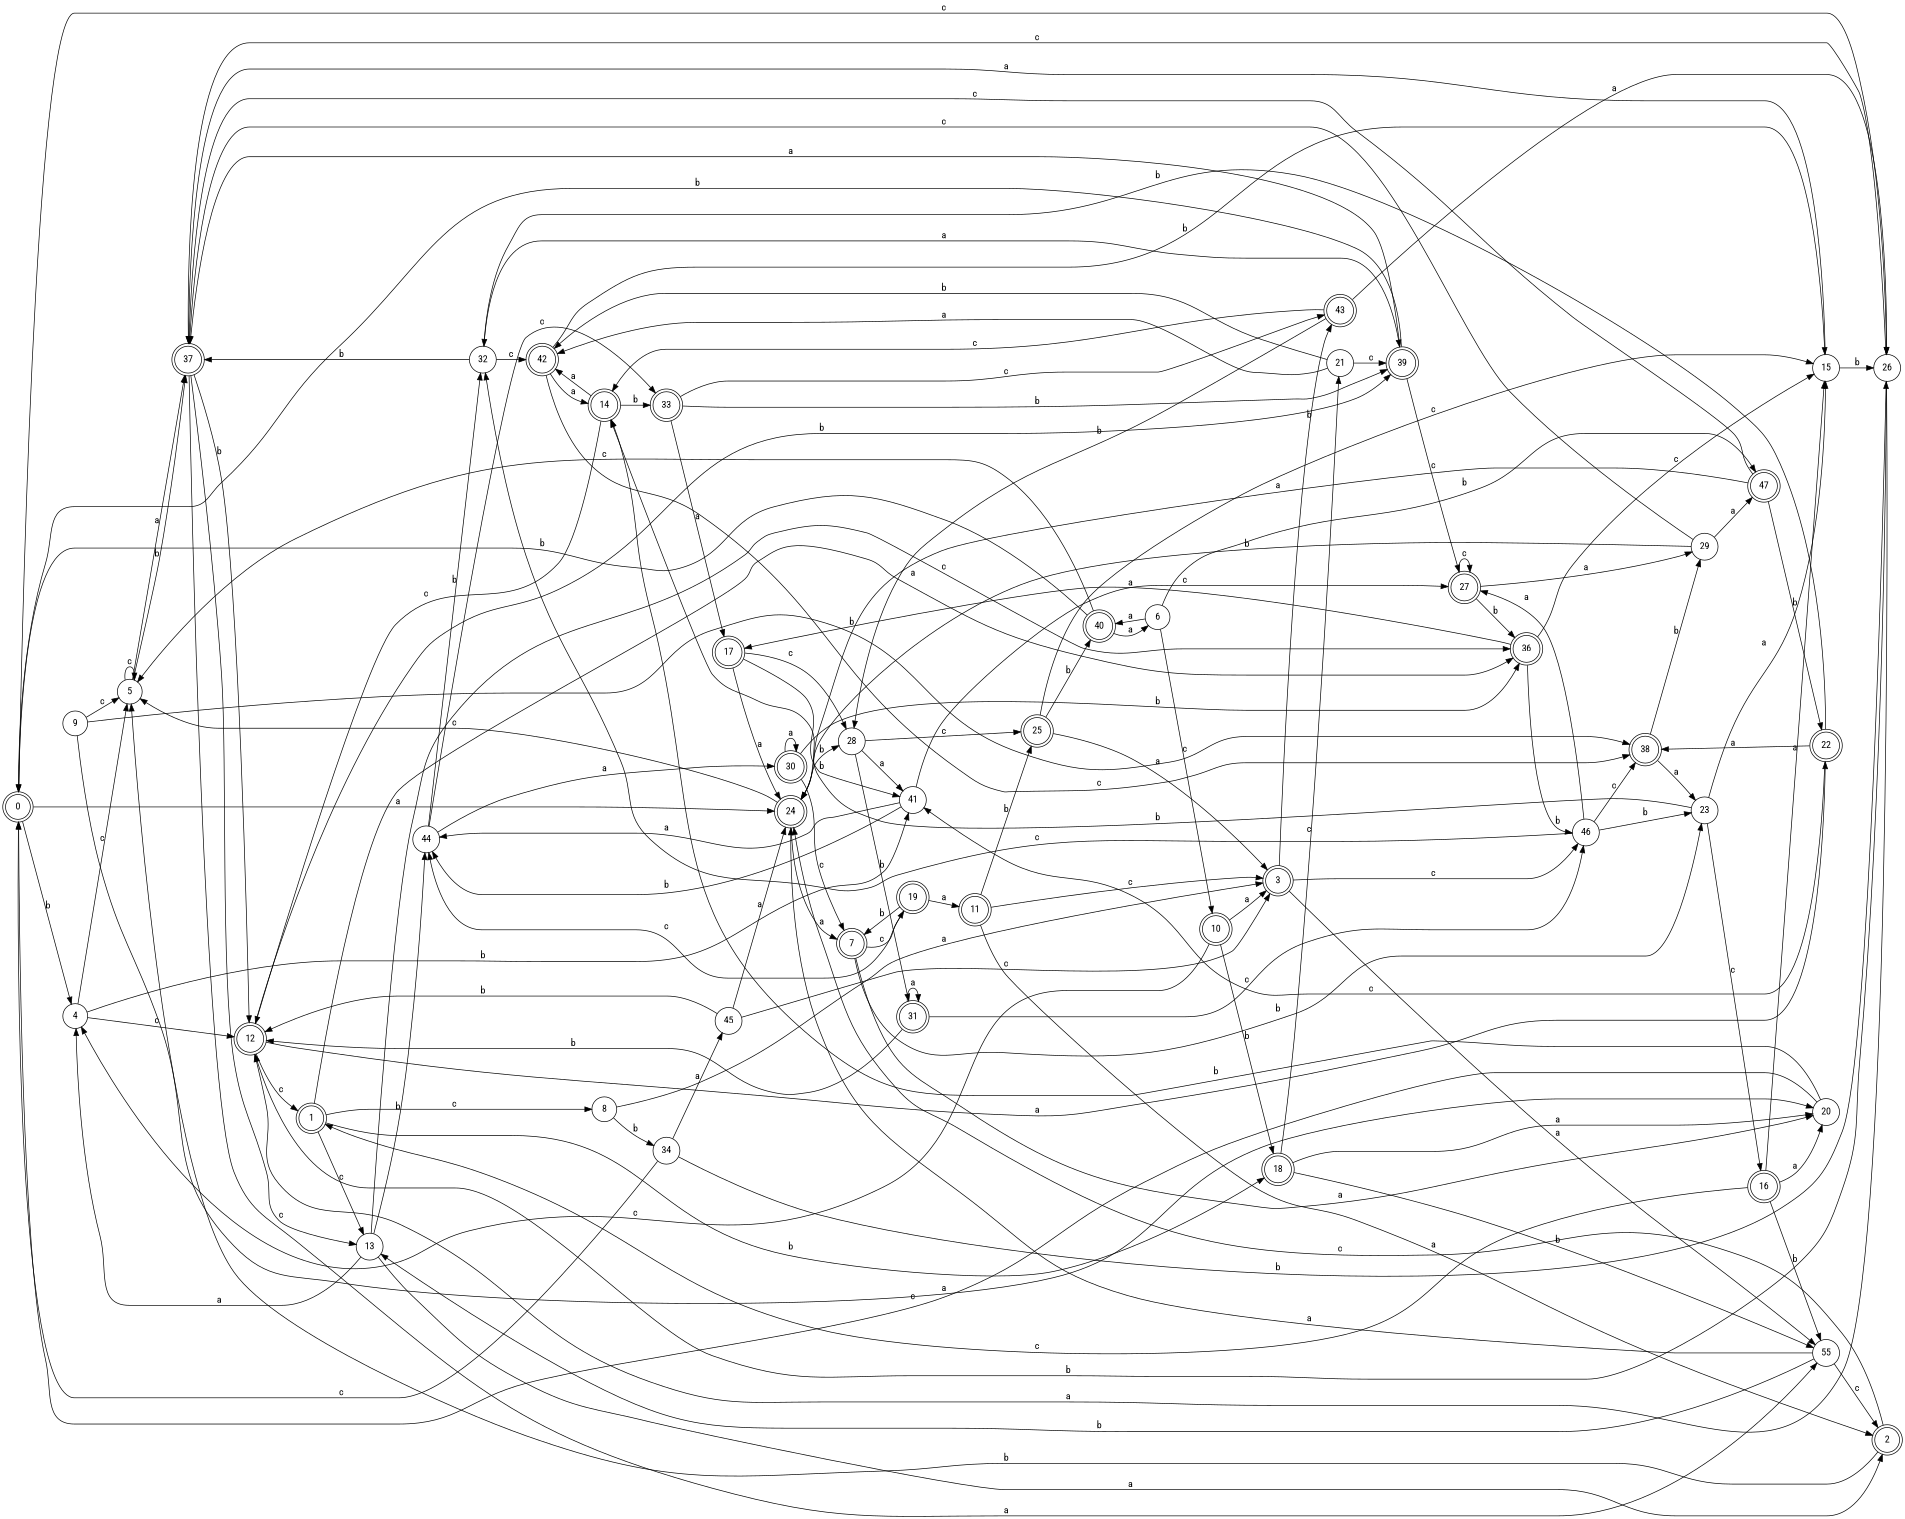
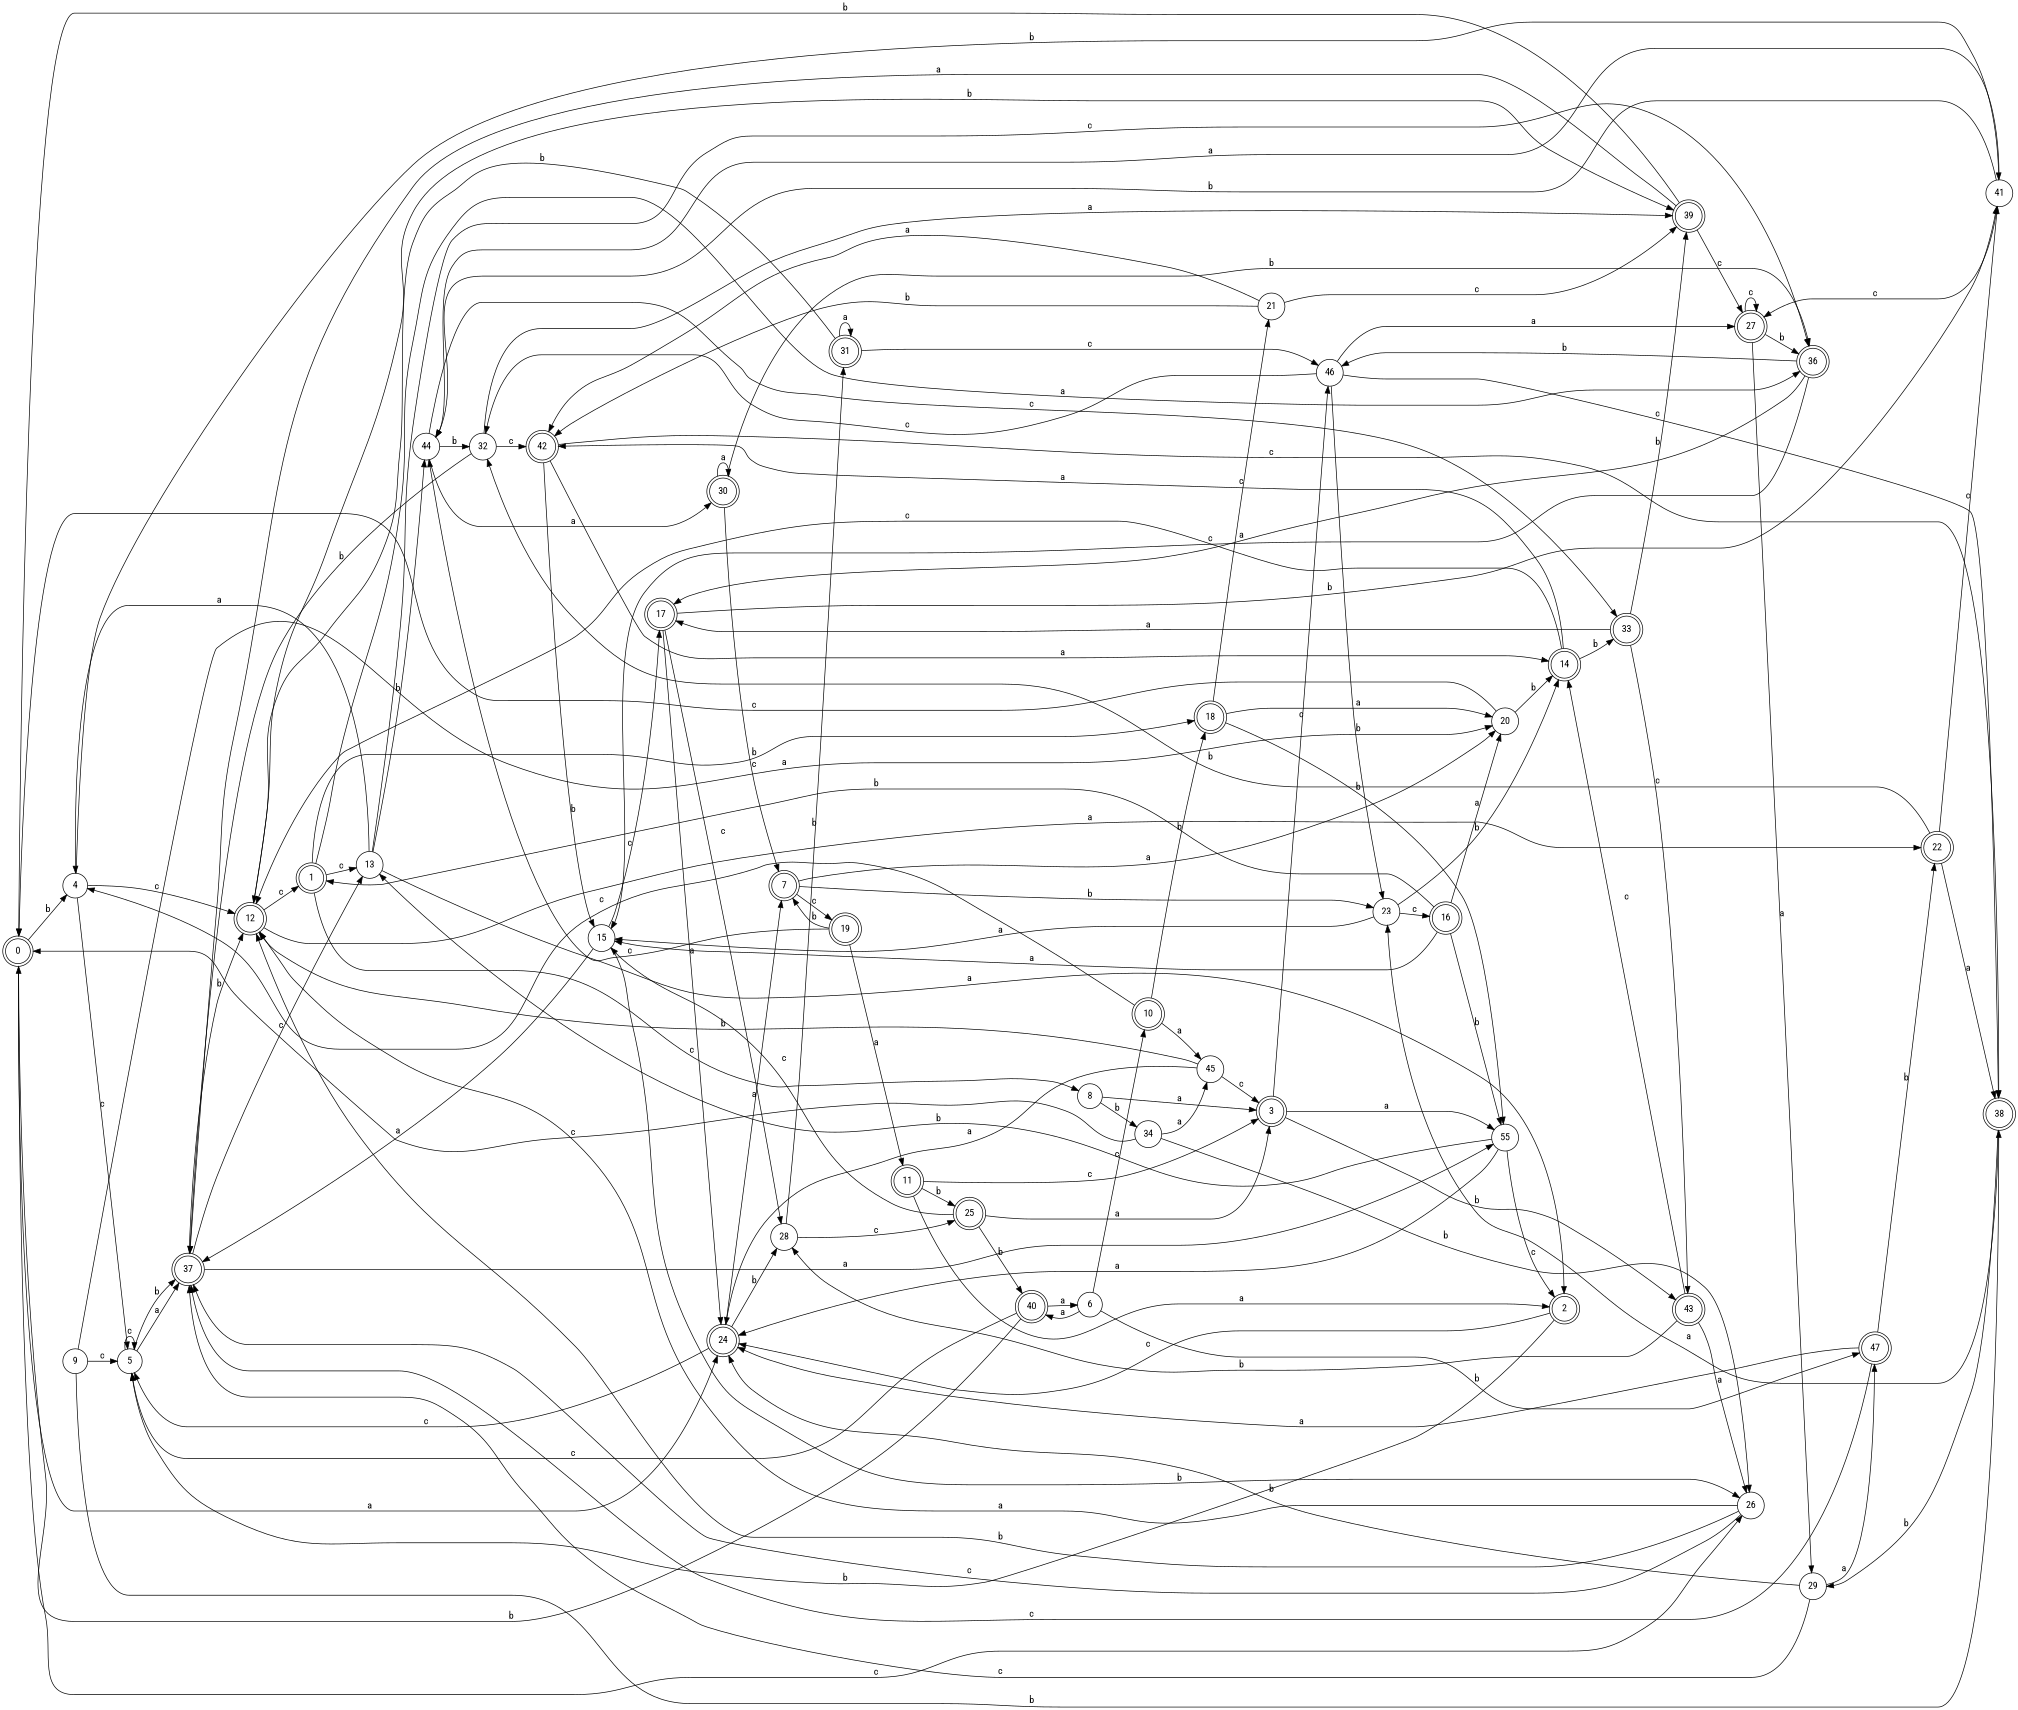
edge "28" -> "41": removed, label "a"
edge "15" -> "17": added, label "c"
edge "10" -> "3": now "10" -> "45"
edge "16" -> "1": label "c" -> "b"
